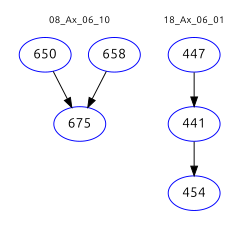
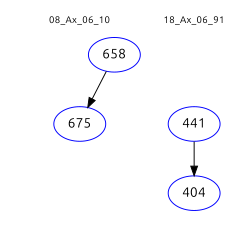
cluster "18_Ax_06_01": label "18_Ax_06_01" -> "18_Ax_06_91"
node "650": removed
node "447": removed
node "454": label "454" -> "404"
